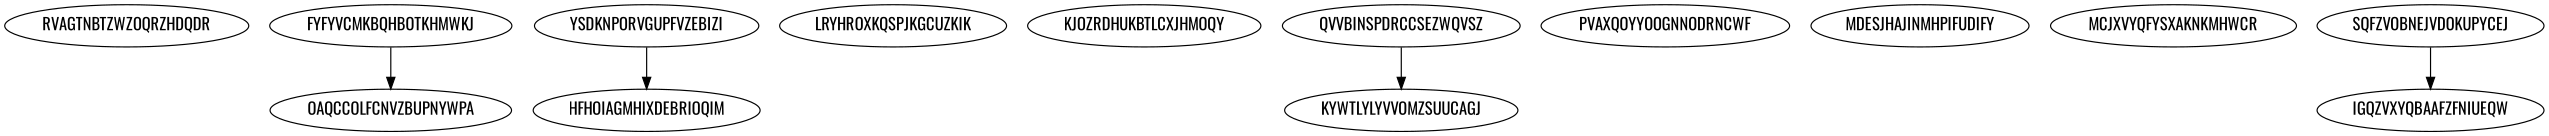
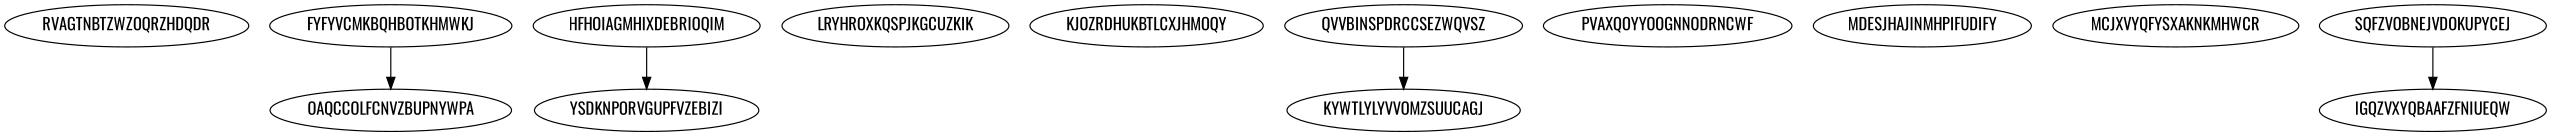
edge "YSDKNPORVGUPFVZEBIZI" -> "HFHOIAGMHIXDEBRIOQIM": reversed
